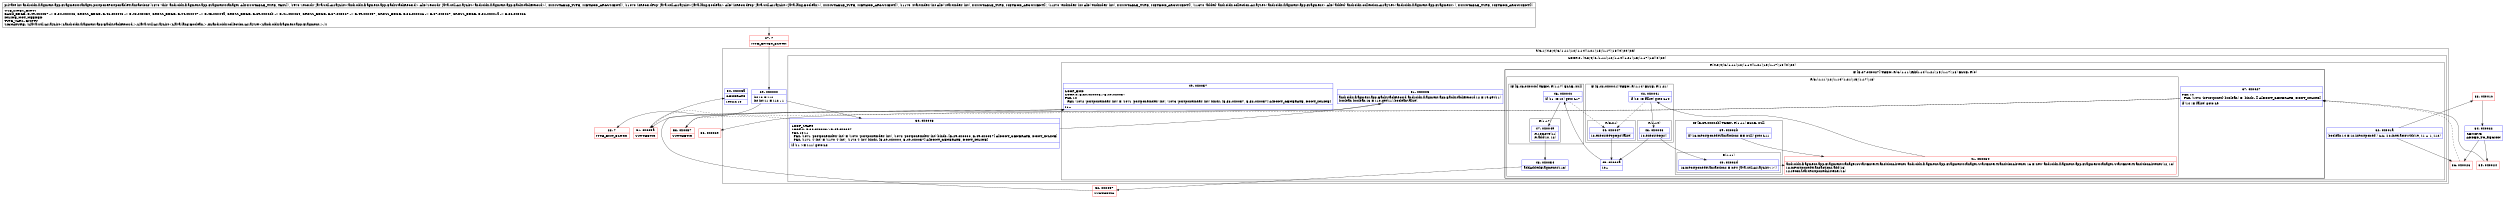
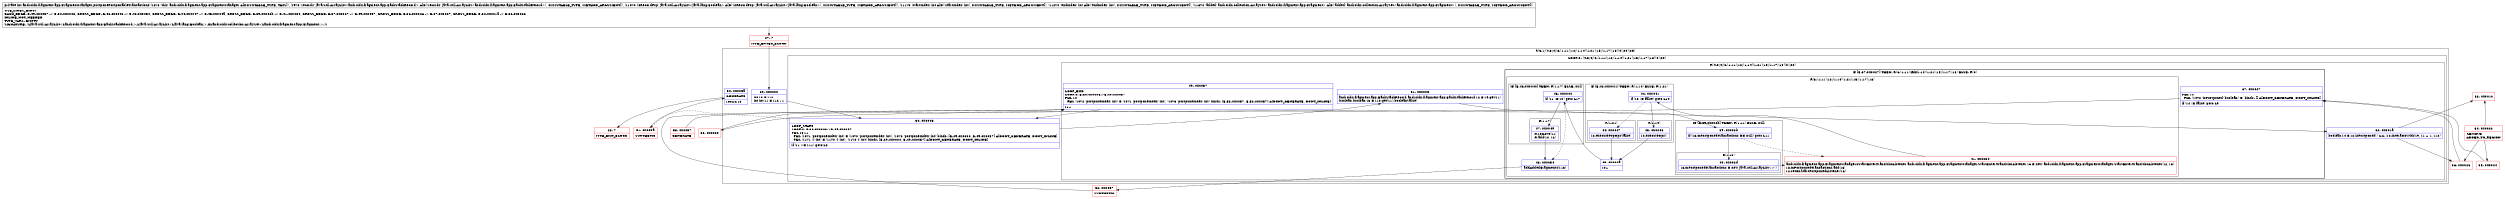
edge "31: 0x0005" -> "51: 0x005a": now "31: 0x0005" -> "32: 0x001a"
edge "37: 0x0027" -> "53: 0x0057": removed
edge "38: 0x0029" -> "39: 0x002b": added
edge "36: 0x0026" -> "37: 0x0027": style dashed -> solid
edge "33: 0x001c" -> "34: 0x0022": reversed
edge "29: 0x0000" -> "28: ?": now "50: 0x005a" -> "28: ?"
edge "49: 0x0057" -> "30: 0x0003": added
edge "46: 0x004c" -> "44: 0x0047": now "46: 0x004c" -> "48: 0x0054"
cluster "R(3:21)": label "R(3:21)" -> "R(1:21)"
node "34: 0x0022": color blue -> red
node "53: 0x0057": text "SYNTHETIC" -> "GENERATE"
edge "39: 0x002b" -> "41: 0x0034": style solid -> dashed
edge "43: 0x0043" -> "40: 0x002d": now "39: 0x002b" -> "40: 0x002d"
cluster "R(1:11)": label "R(1:11)" -> "R(1:13)"
